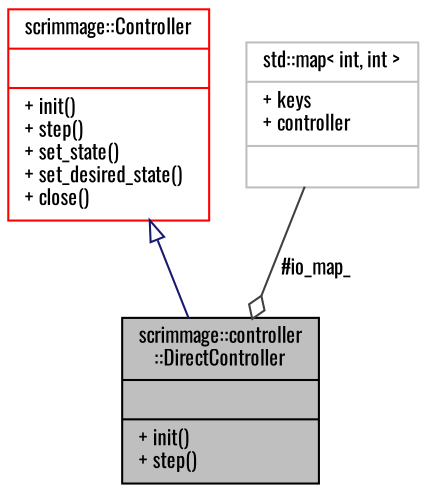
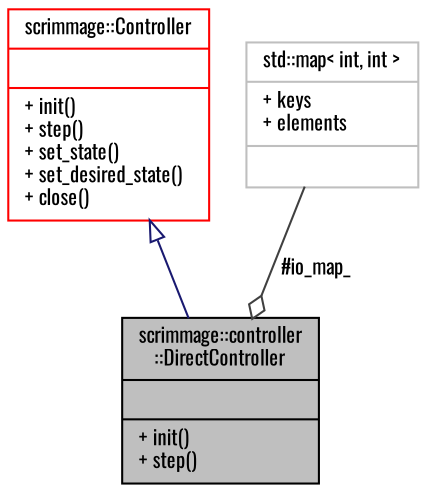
node "std::map< int, int >": text "+ controller" -> "+ elements"
